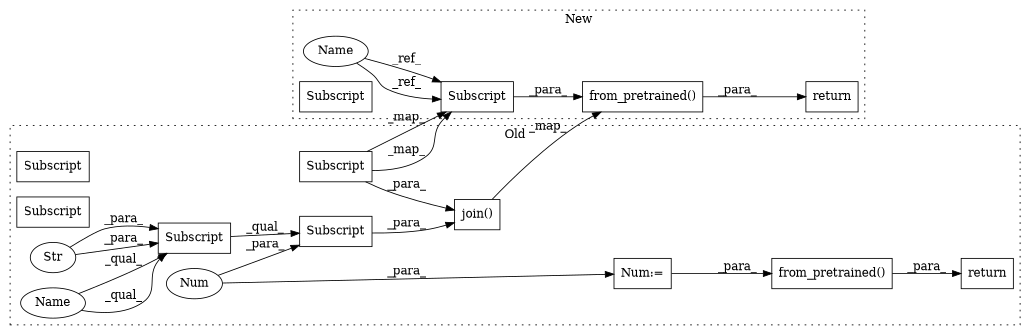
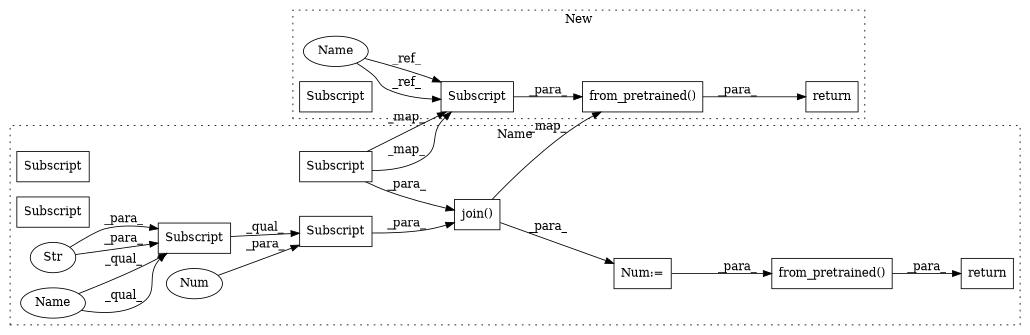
cluster "Old": label "Old" -> "Name"
edge "Num" -> "Num:=": now "join()" -> "Num:="
